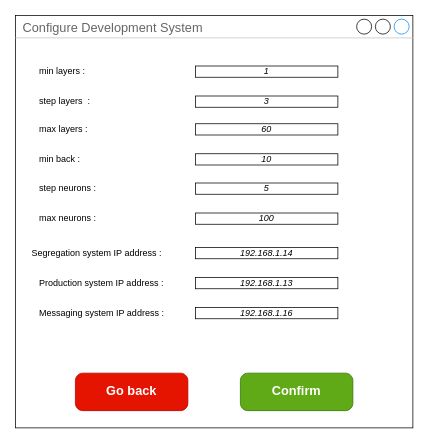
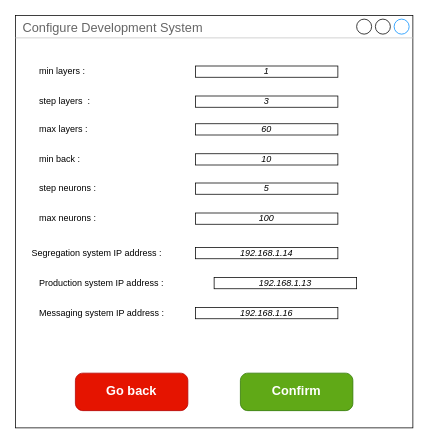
node "192.168.1.13": moved (267, 283) -> (285, 283)
